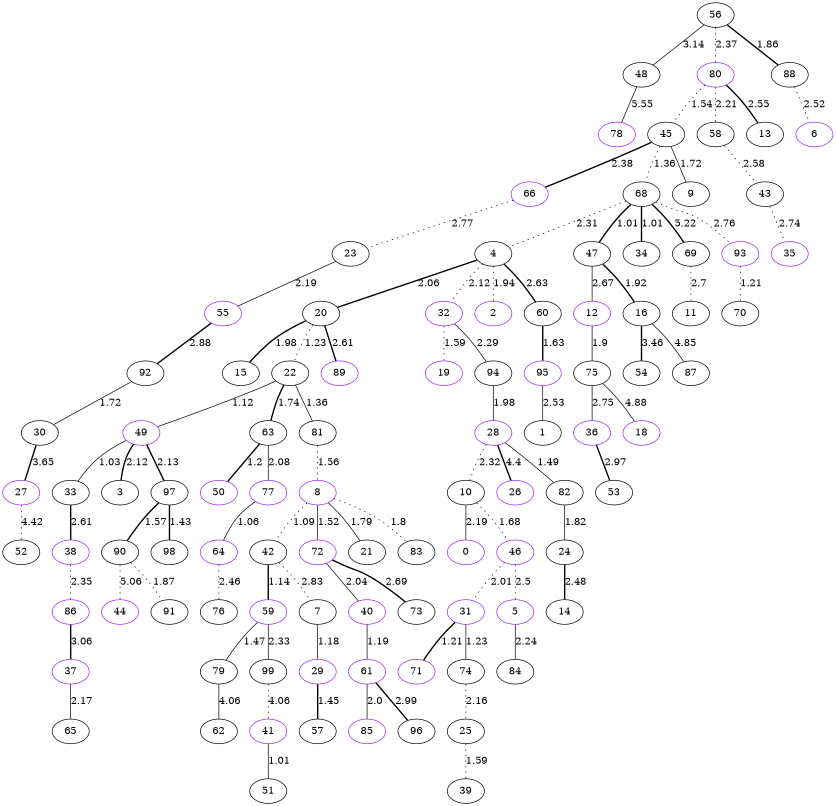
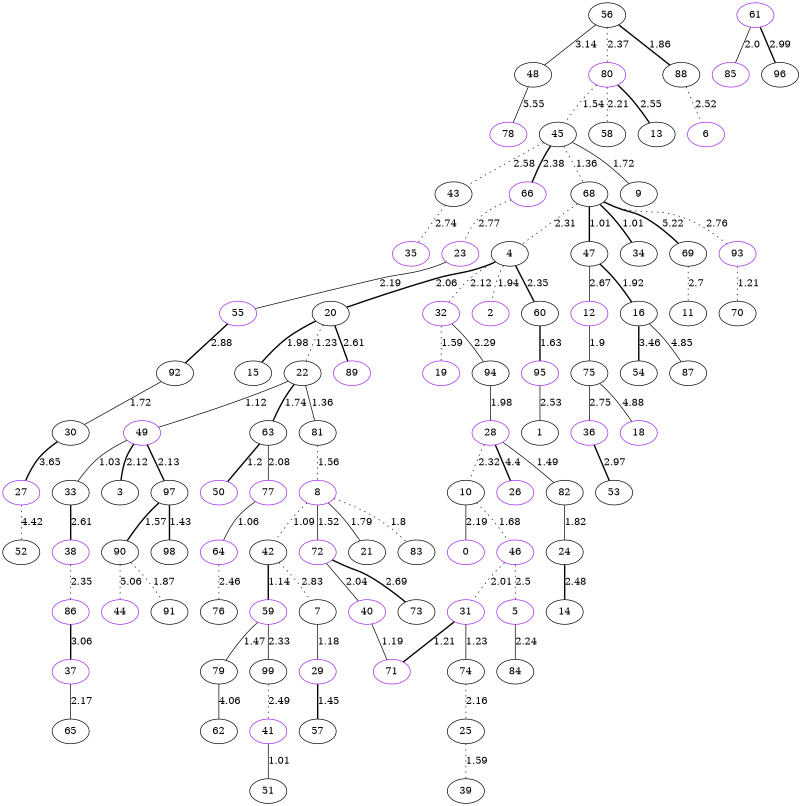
edge "58" -- "43": now "45" -- "43"
node "23": color black -> purple
edge "4" -- "60": label "2.63" -> "2.35"
edge "40" -- "61": now "40" -- "71"
edge "99" -- "41": label "4.06" -> "2.49"
